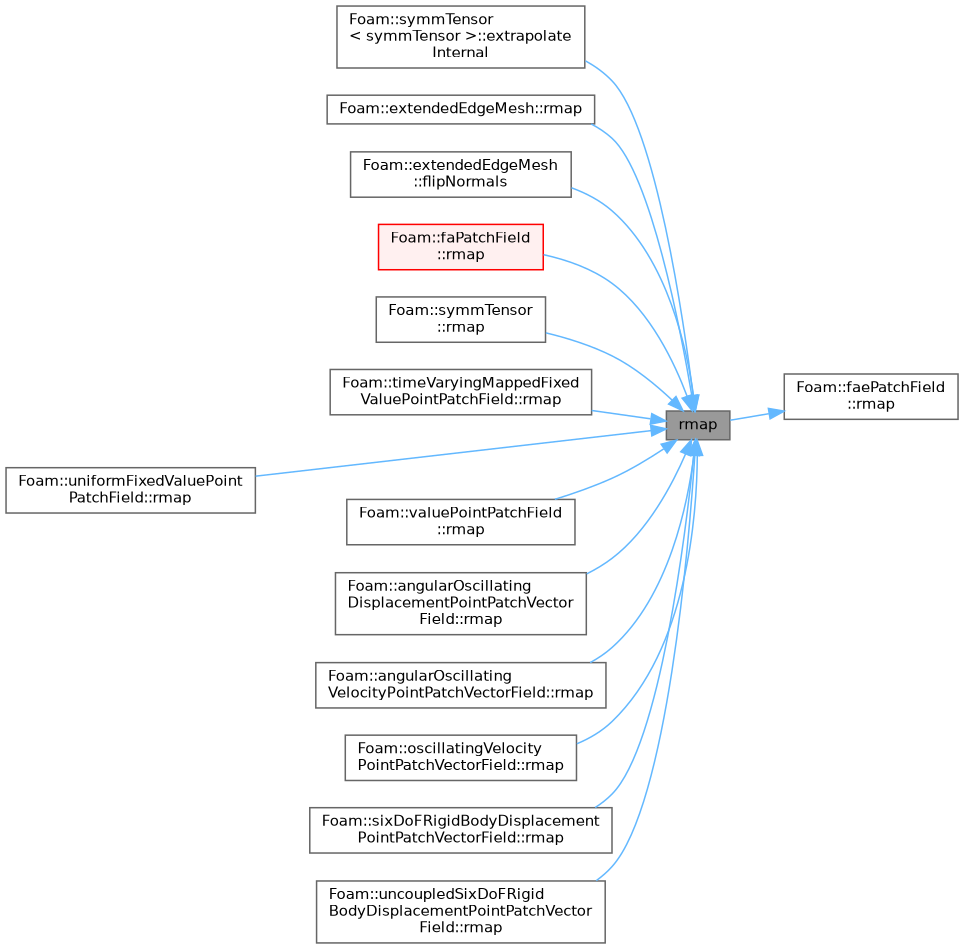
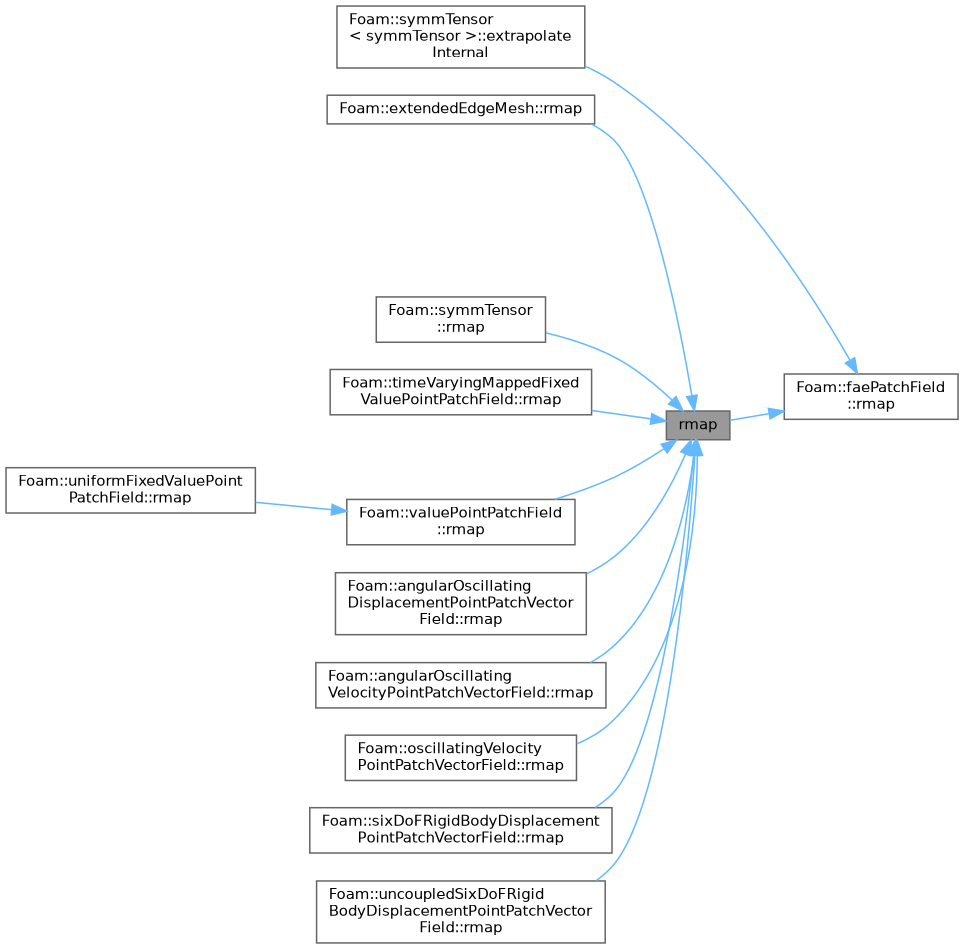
node "Foam::extendedEdgeMesh ::flipNormals": removed
edge "Foam::symmTensor < symmTensor >::extrapolate Internal" -> "rmap": now "Foam::symmTensor < symmTensor >::extrapolate Internal" -> "Foam::faePatchField ::rmap"
node "Foam::faPatchField ::rmap": removed
edge "Foam::uniformFixedValuePoint PatchField::rmap" -> "rmap": now "Foam::uniformFixedValuePoint PatchField::rmap" -> "Foam::valuePointPatchField ::rmap"
